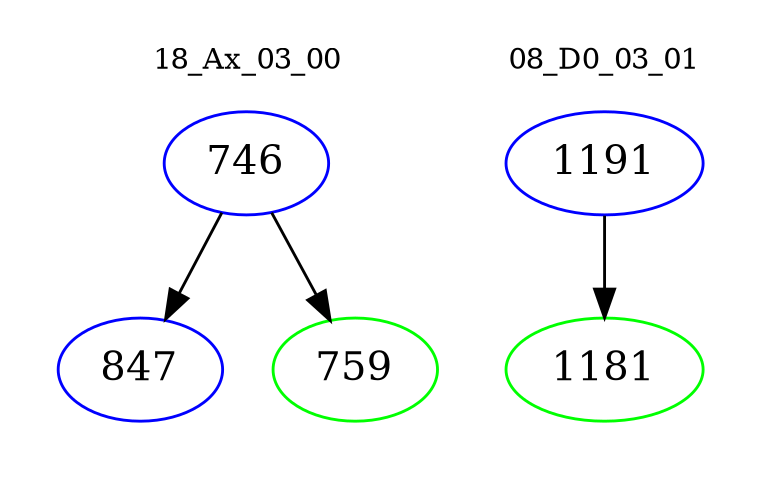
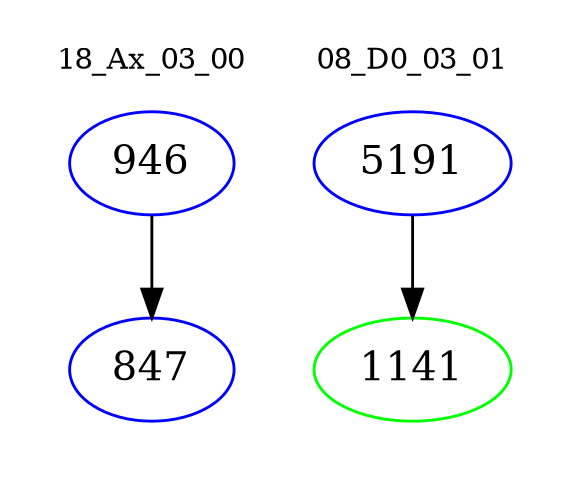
node "746": label "746" -> "946"
node "1191": label "1191" -> "5191"
node "759": removed
node "1181": label "1181" -> "1141"
